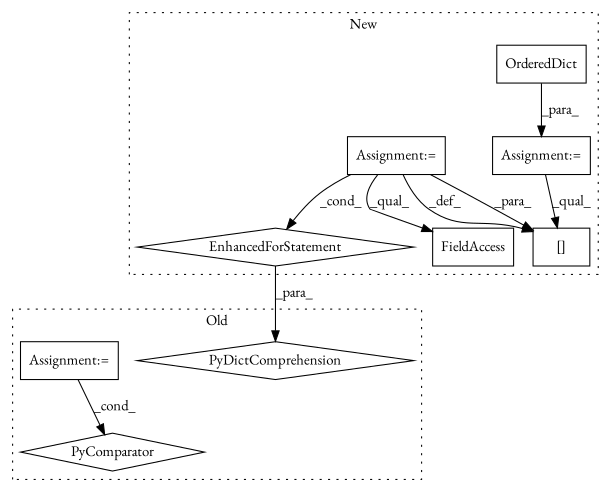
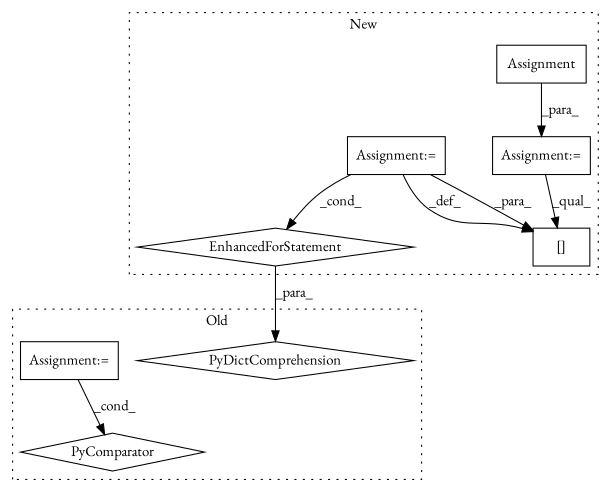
node "OrderedDict": label "OrderedDict" -> "Assignment"
node "FieldAccess": removed
